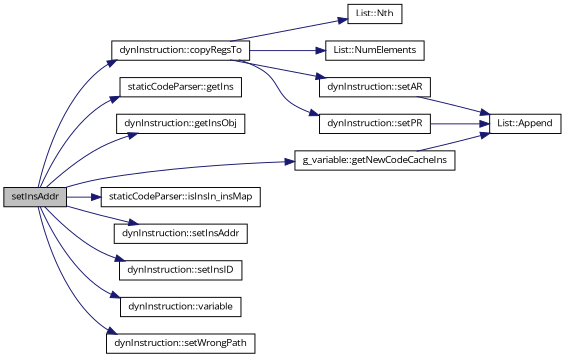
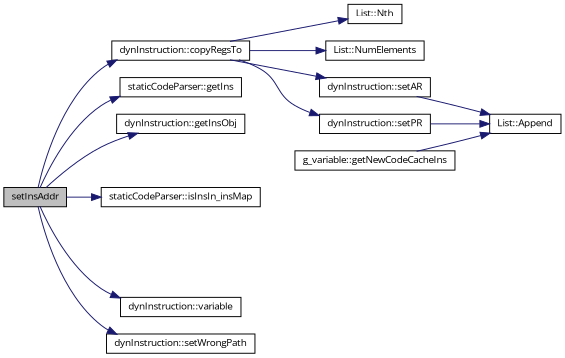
edge "setInsAddr" -> "g_variable::getNewCodeCacheIns": removed
node "dynInstruction::setInsAddr": removed
node "dynInstruction::setInsID": removed
